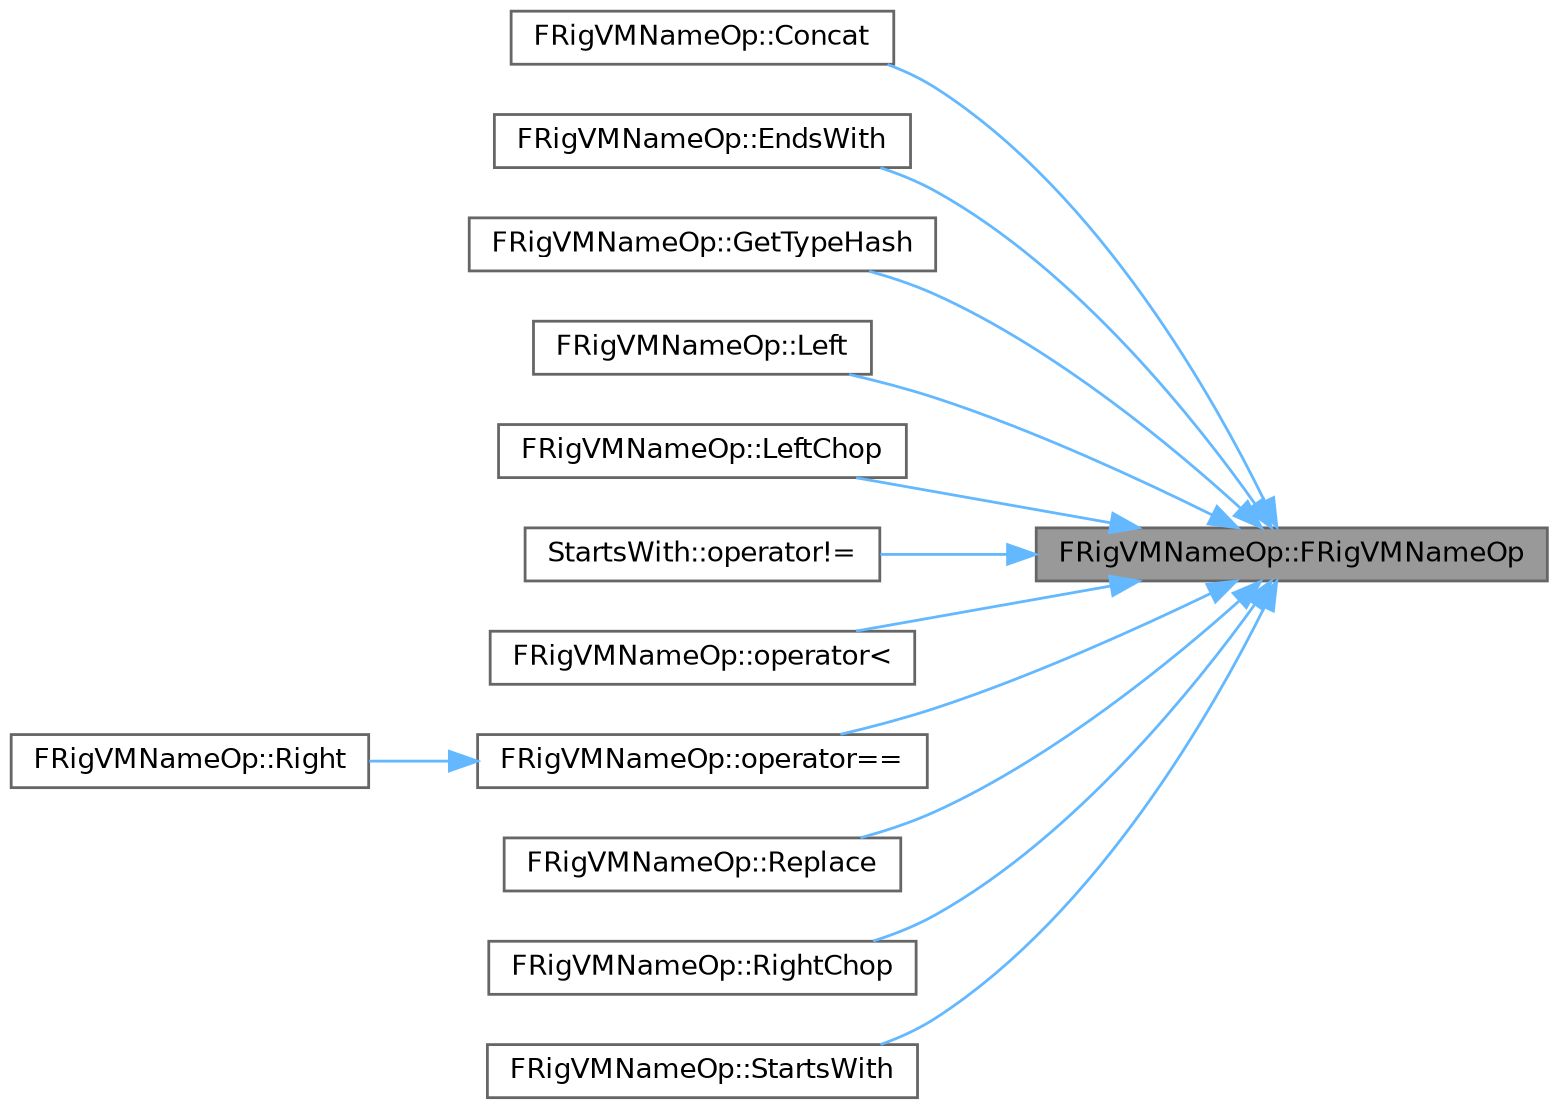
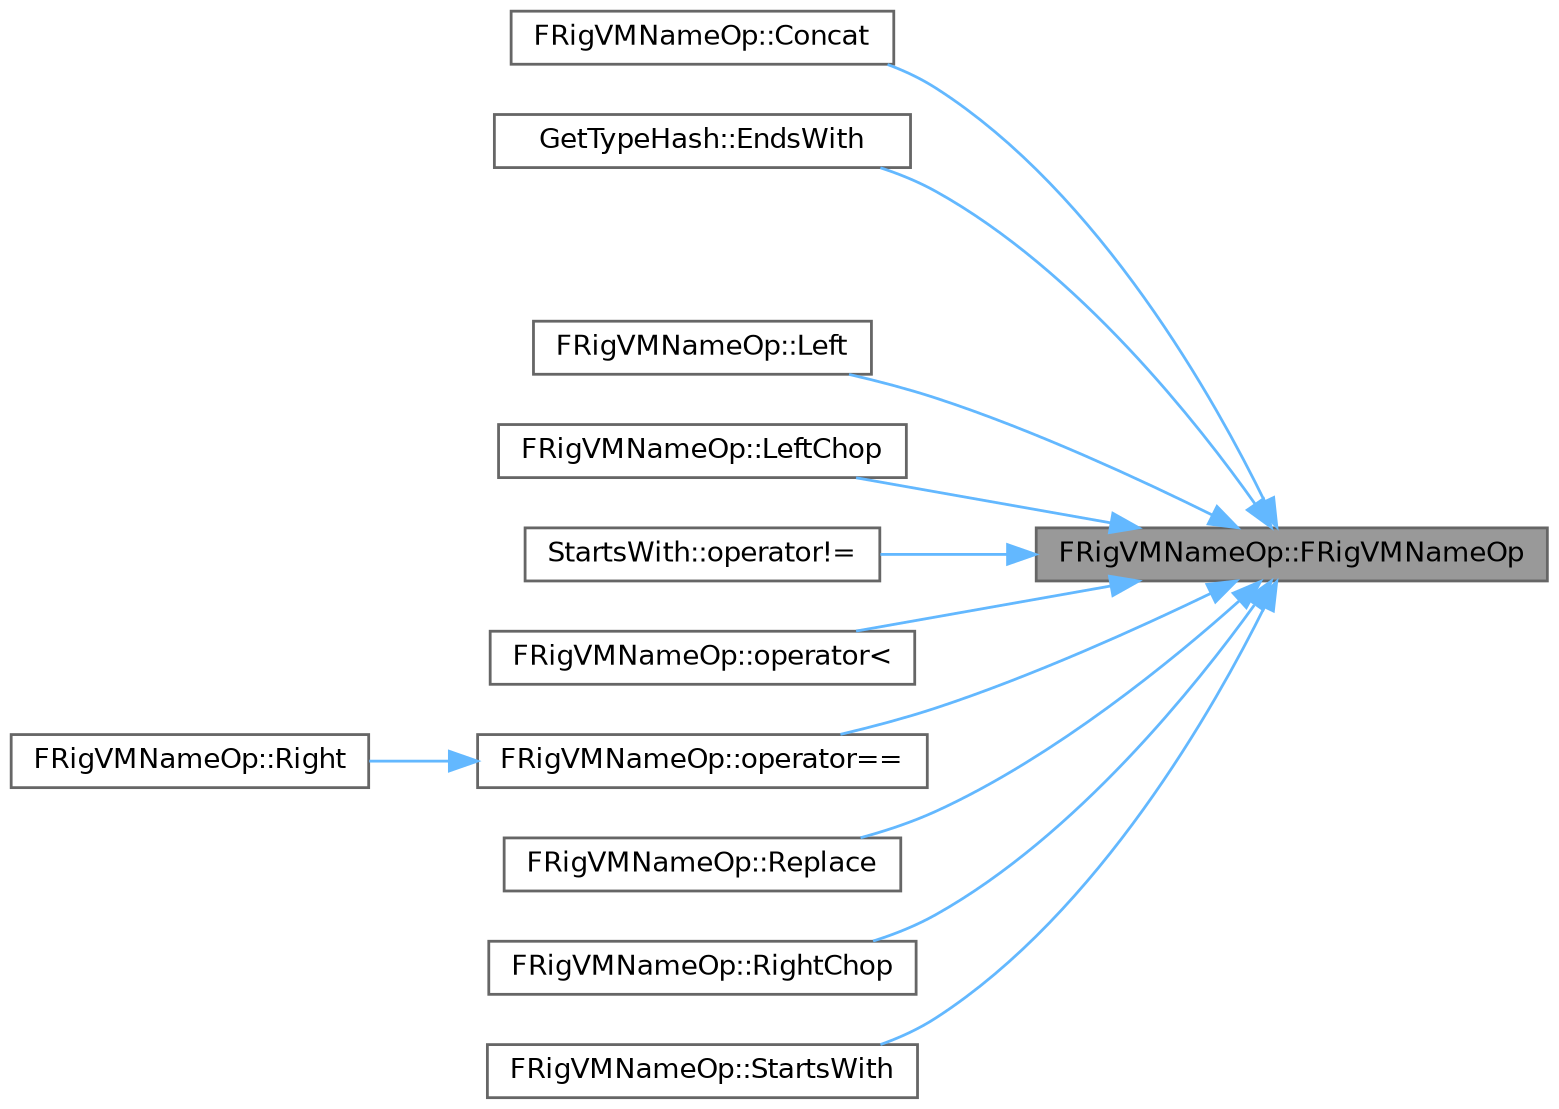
node "FRigVMNameOp::EndsWith": label "FRigVMNameOp::EndsWith" -> "GetTypeHash::EndsWith"
node "FRigVMNameOp::GetTypeHash": removed
